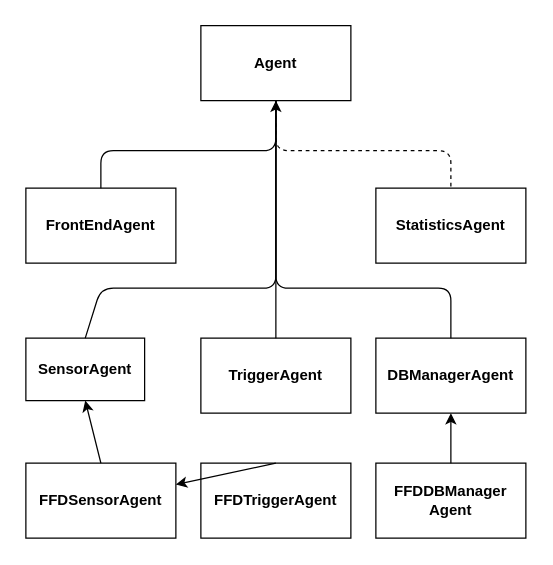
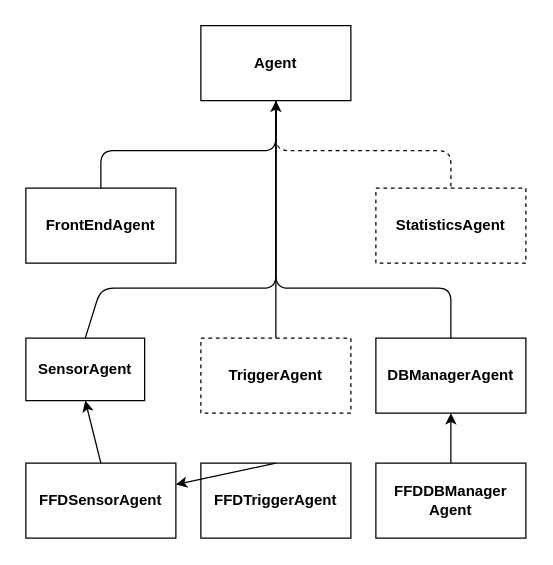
node "StatisticsAgent": style solid -> dashed
node "TriggerAgent": style solid -> dashed
